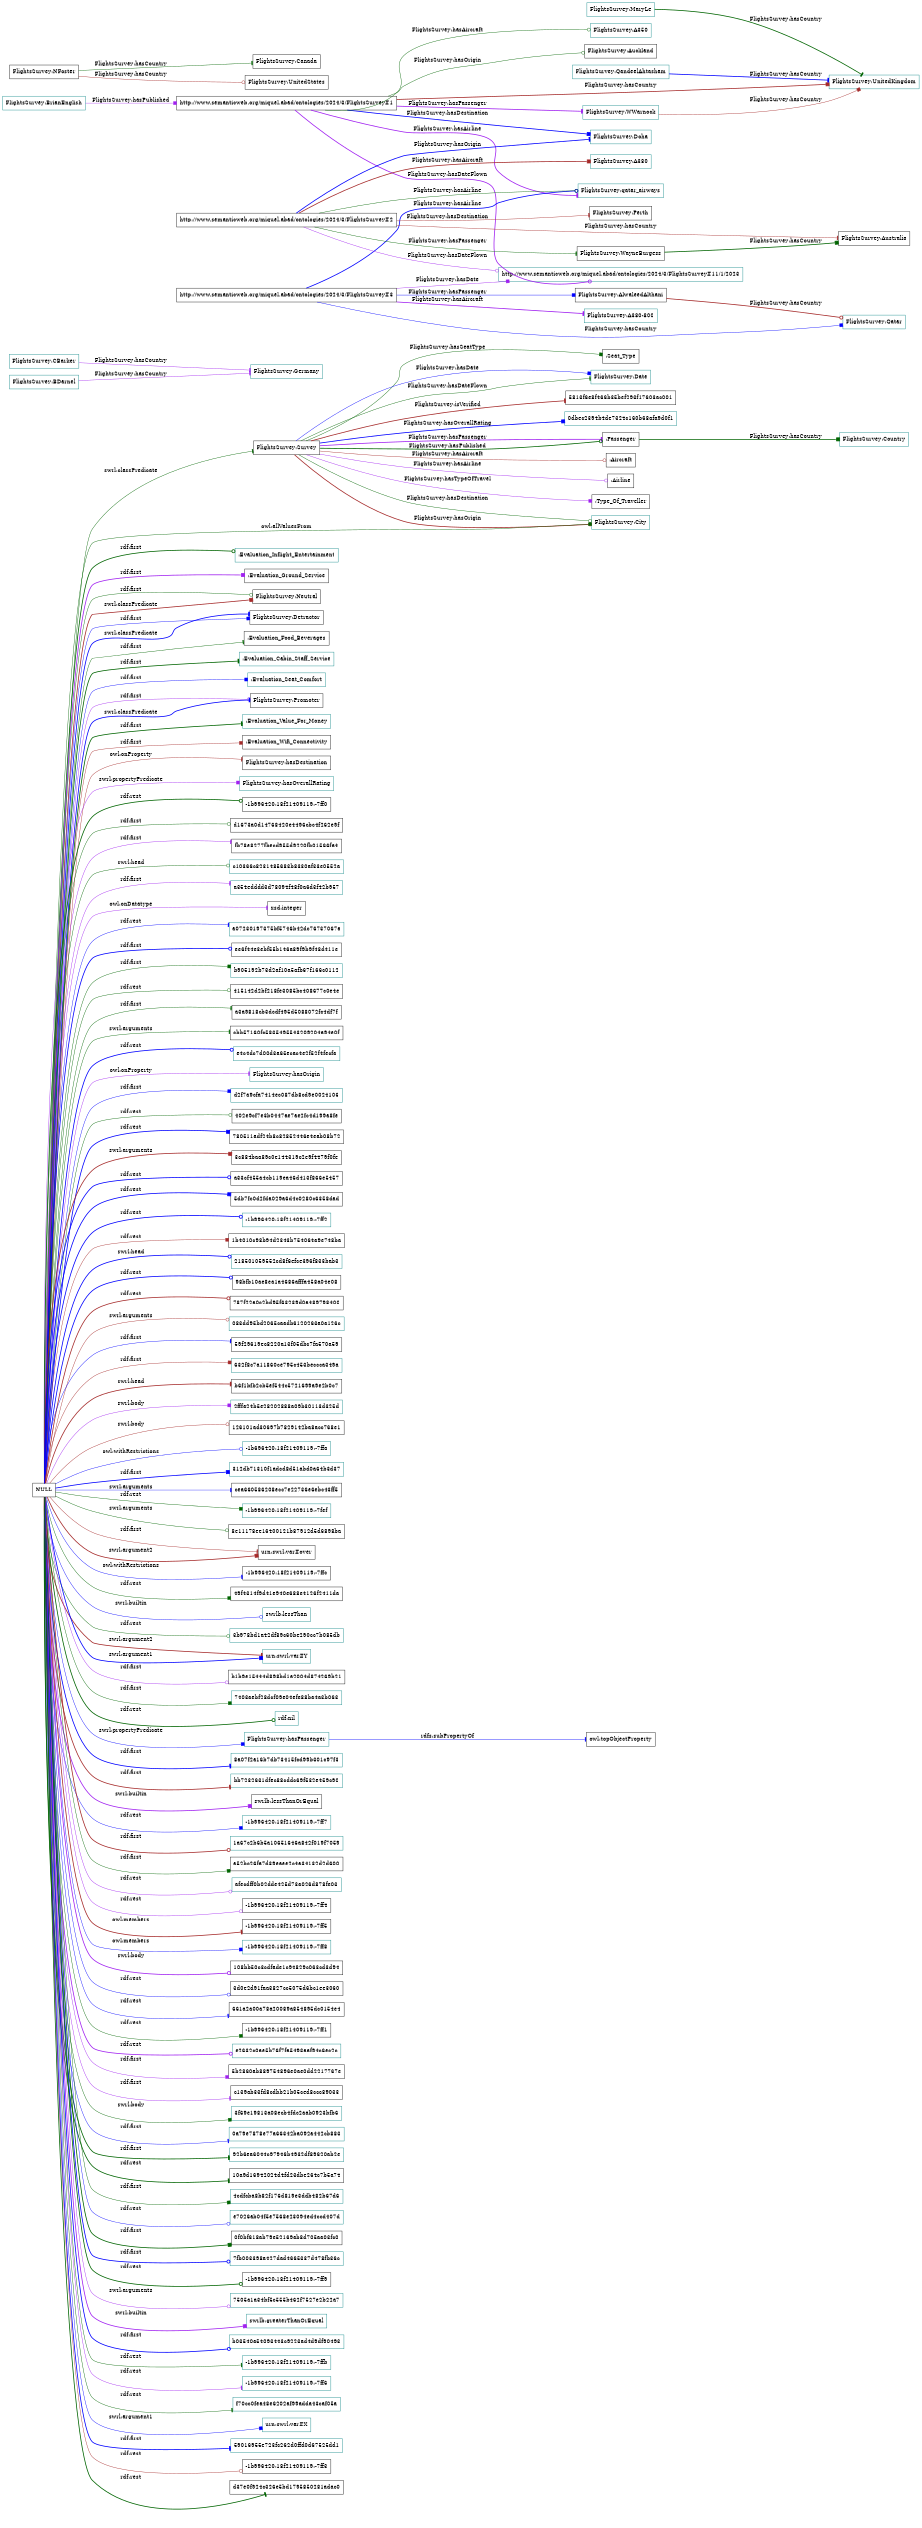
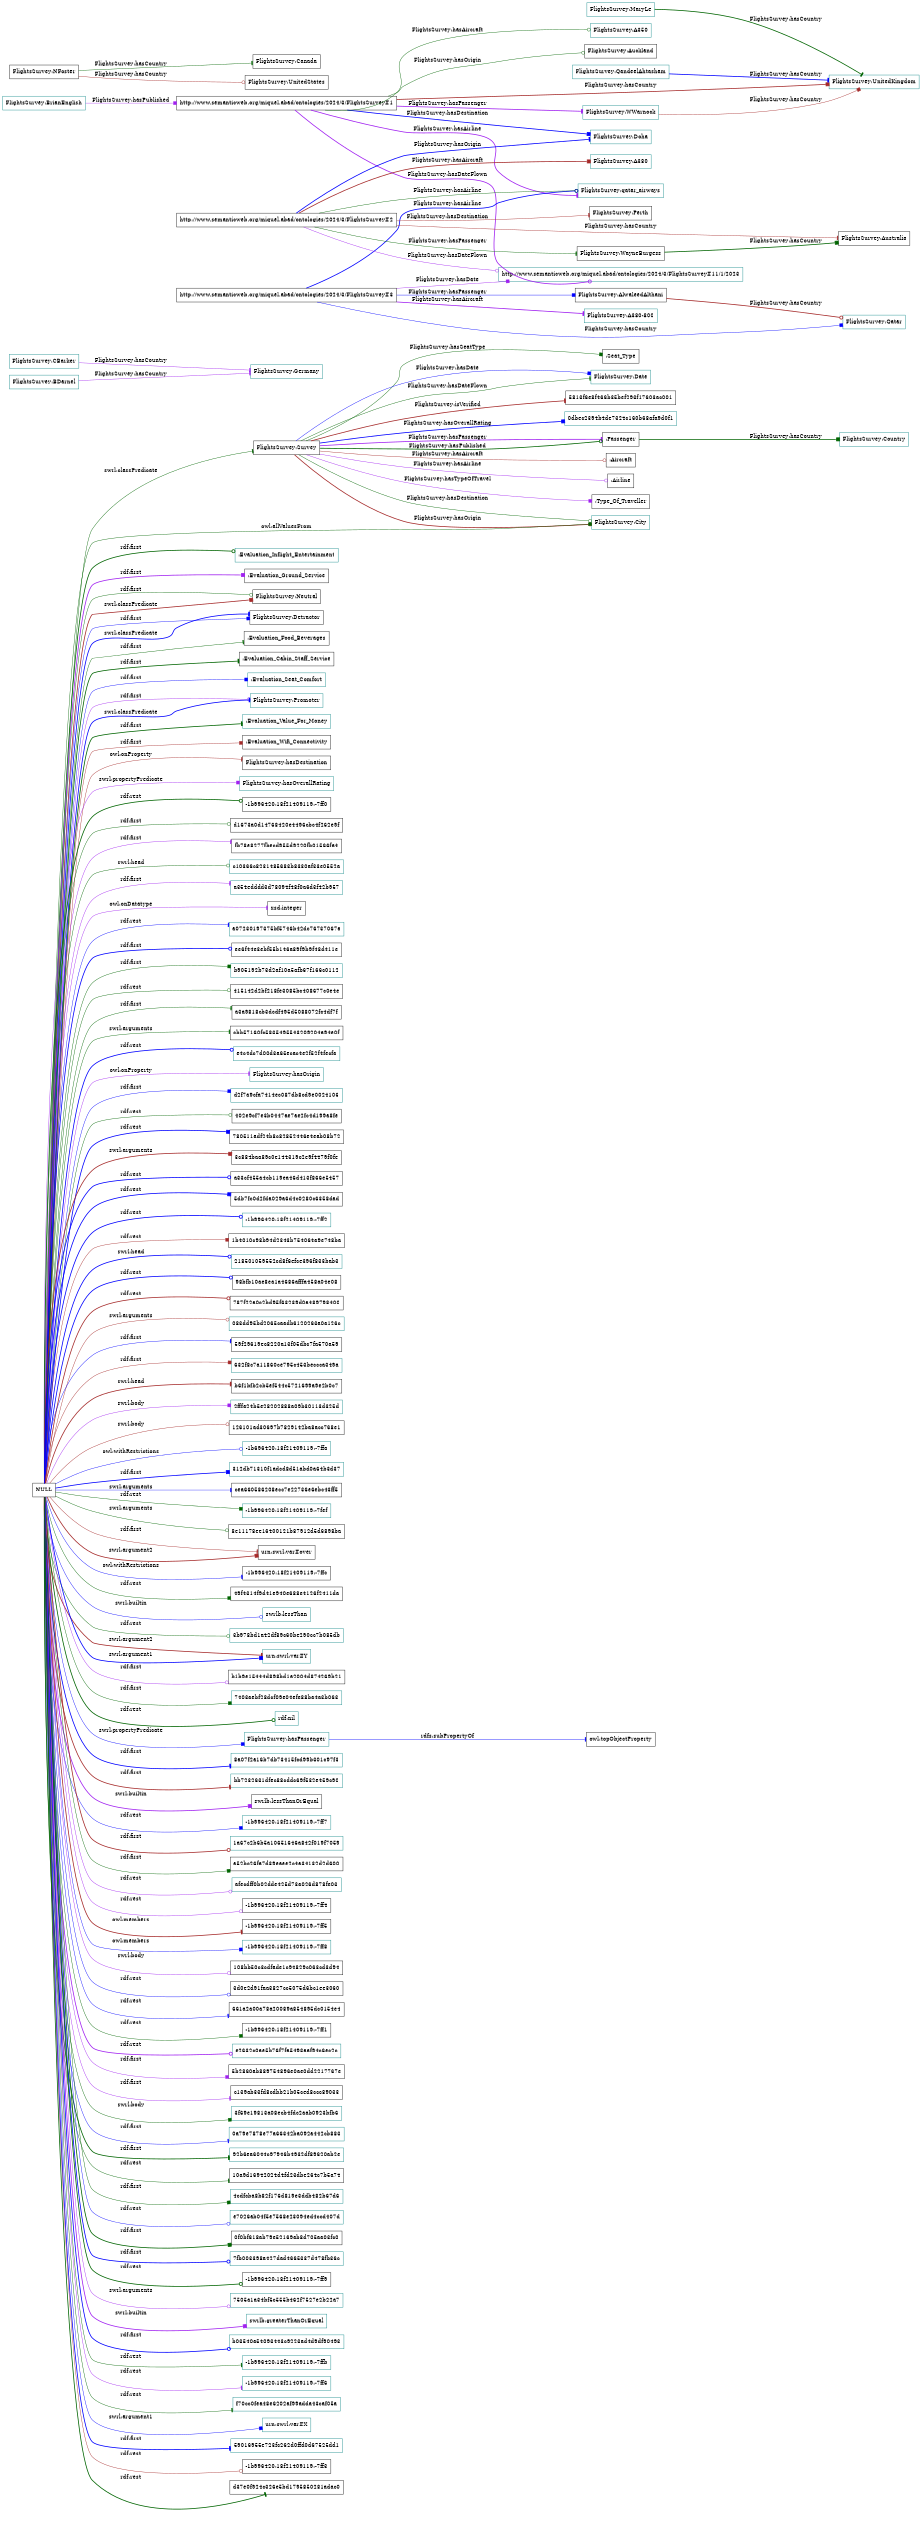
node ":Evaluation_Cabin_Staff_Service": color teal -> black
node "FlightsSurvey:Promoter": color black -> teal
edge "NULL" -> "108bb50c3cdfade1c94829c063cd3d94": style bold -> solid
edge "NULL" -> "10a9d16942024d4fd23dbe264c7b5a74": style bold -> solid
